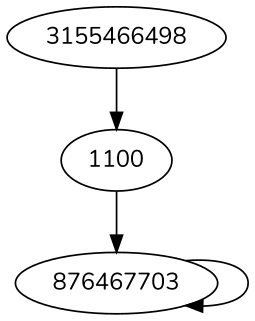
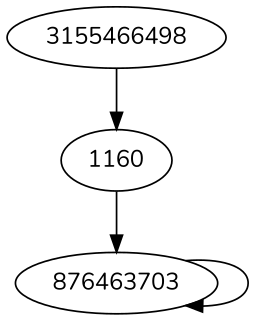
node "1100": label "1100" -> "1160"
node "876467703": label "876467703" -> "876463703"
